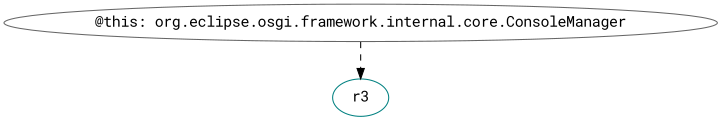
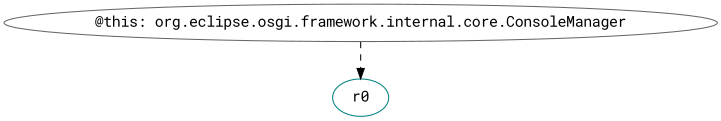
node "r3": label "r3" -> "r0"
